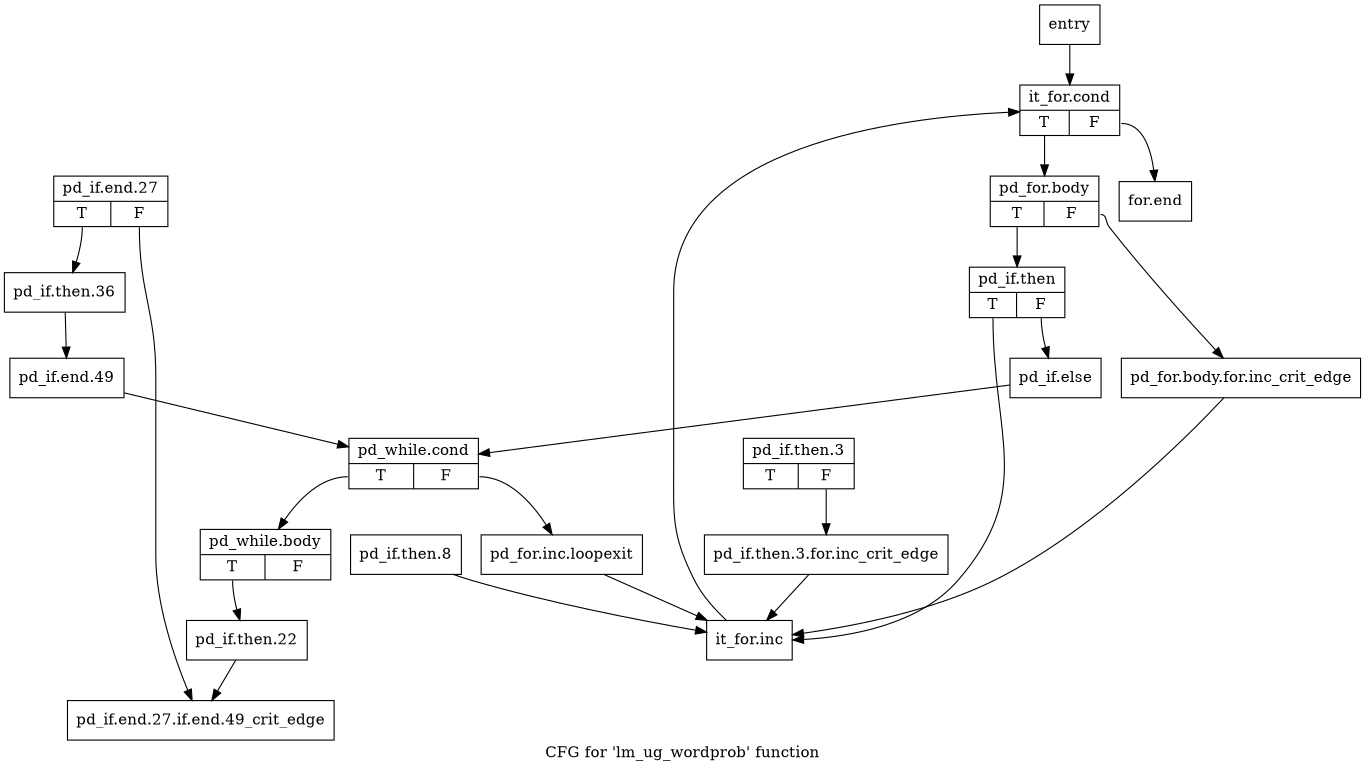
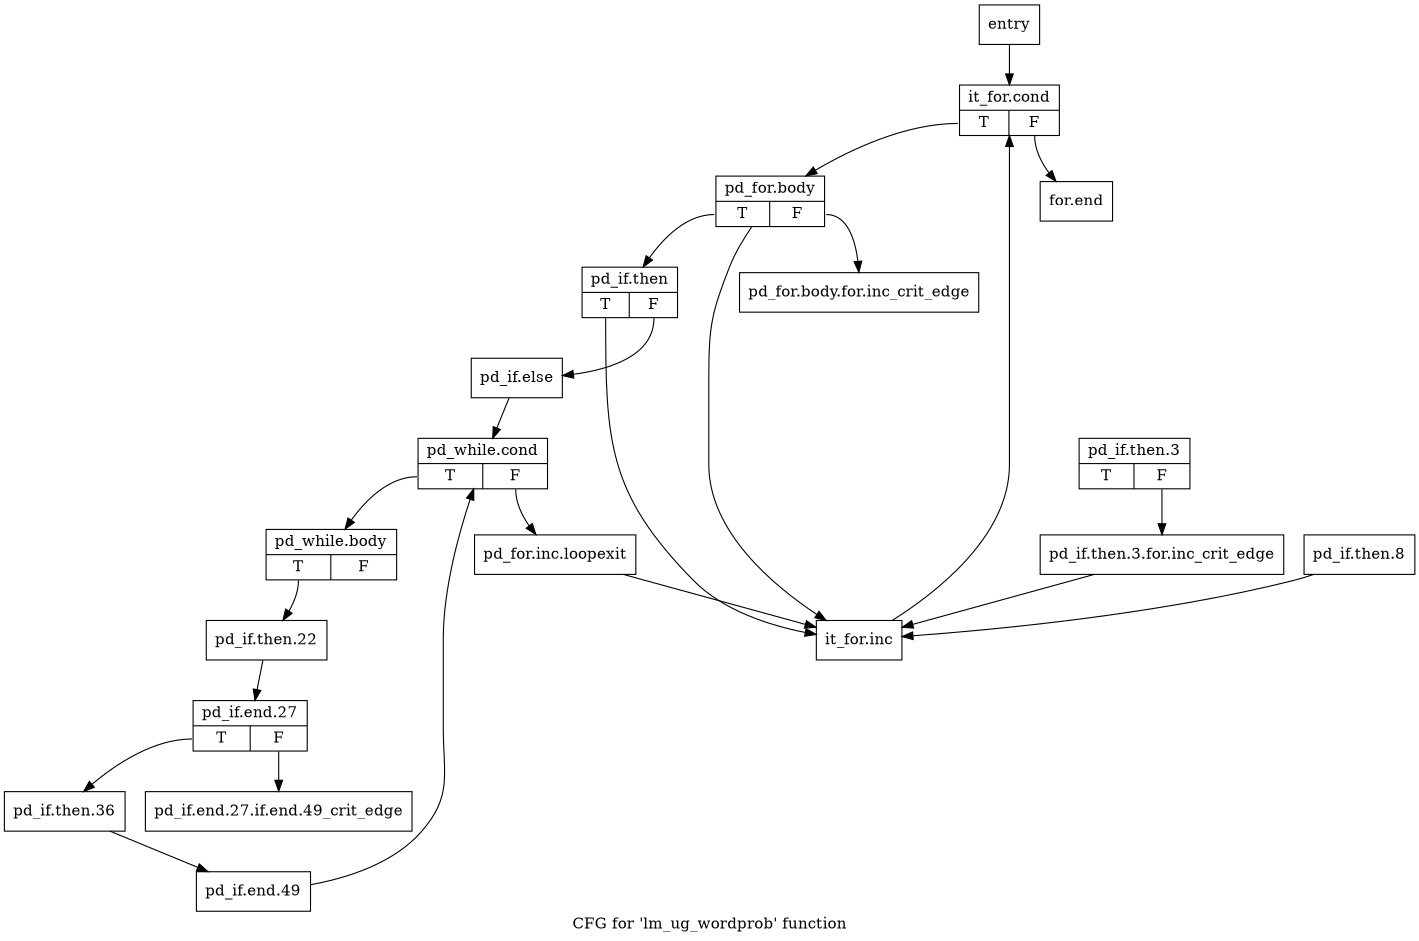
edge "pd_for.body.for.inc_crit_edge" -> "it_for.inc": now "pd_for.body" -> "it_for.inc"
edge "pd_if.then.22" -> "pd_if.end.27.if.end.49_crit_edge": now "pd_if.then.22" -> "pd_if.end.27"
